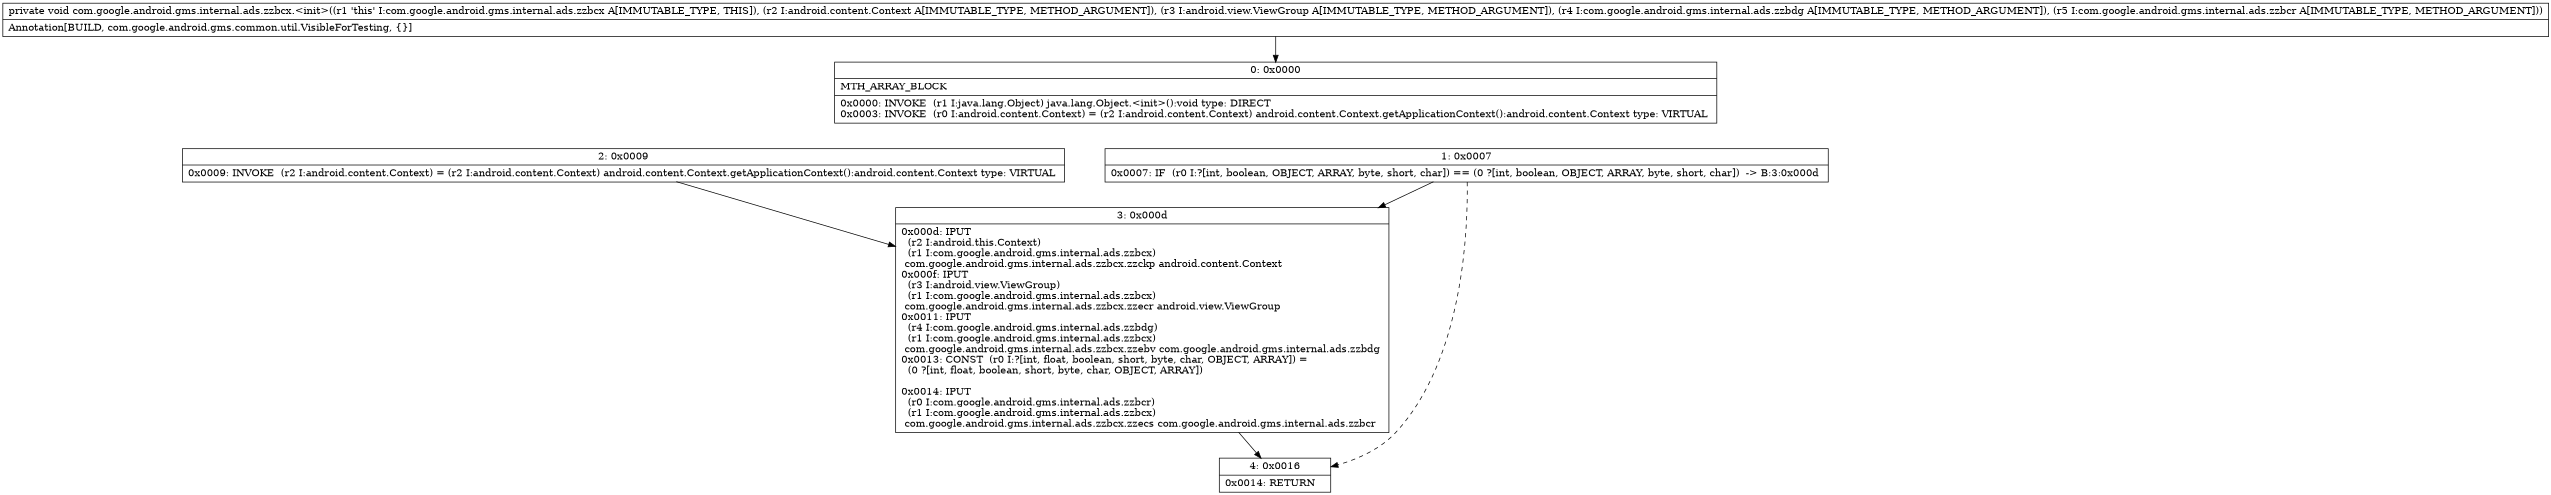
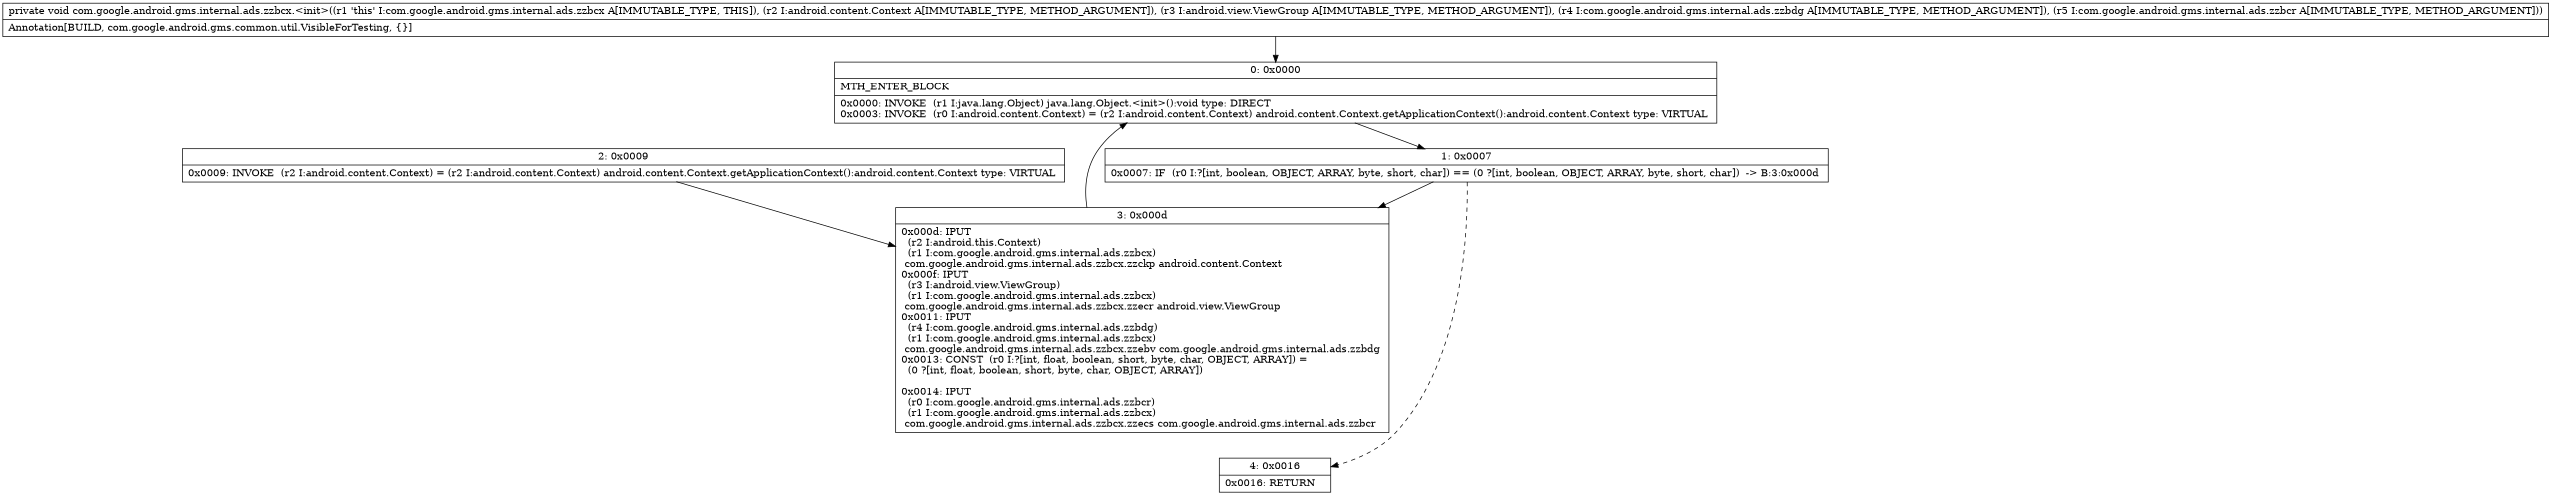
node "0: 0x0000": text "MTH_ARRAY_BLOCK" -> "MTH_ENTER_BLOCK"
edge "0: 0x0000" -> "1: 0x0007": added
edge "3: 0x000d" -> "4: 0x0016": now "3: 0x000d" -> "0: 0x0000"
node "4: 0x0016": text "0x0014: RETURN" -> "0x0016: RETURN"
